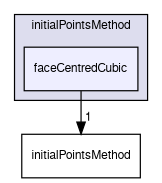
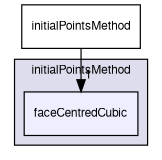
edge "faceCentredCubic" -> "initialPointsMethod": reversed
